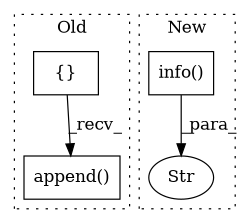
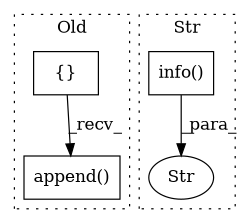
cluster "New": label "New" -> "Str"
